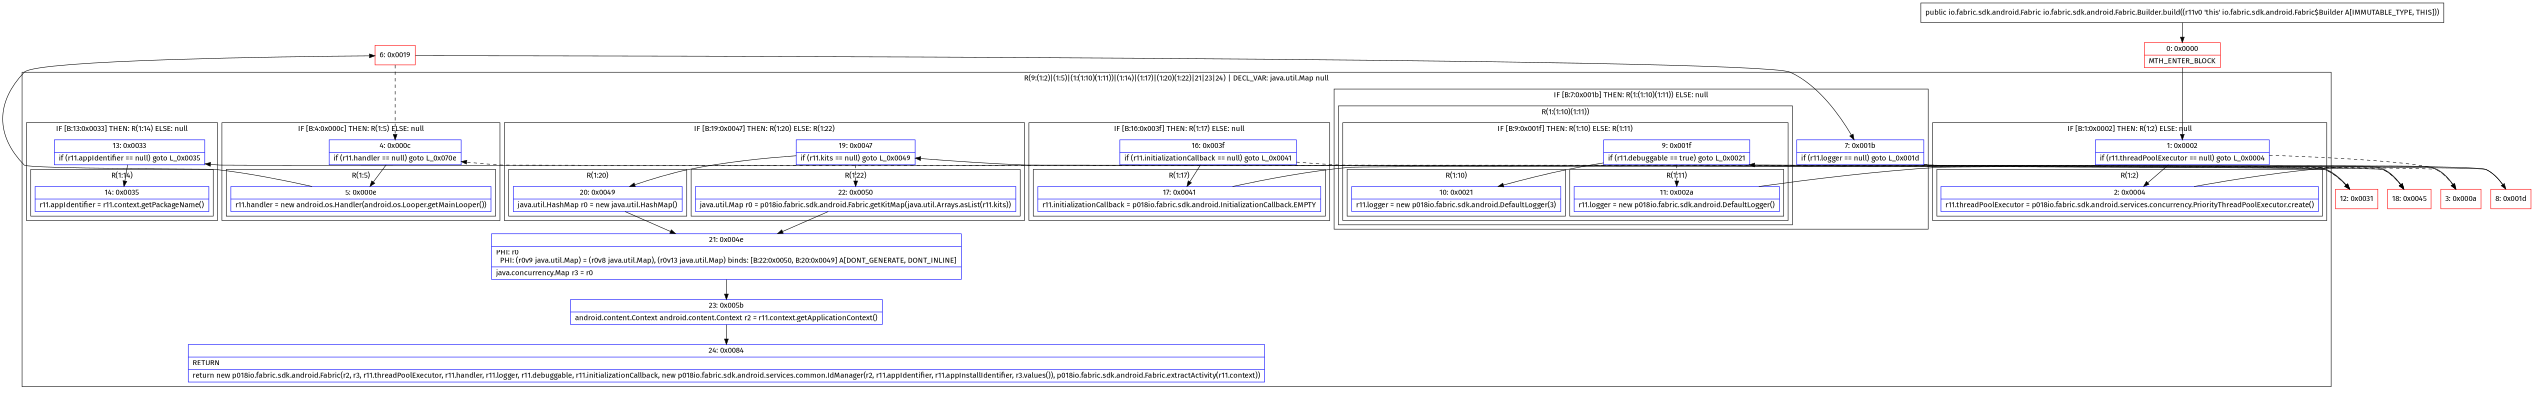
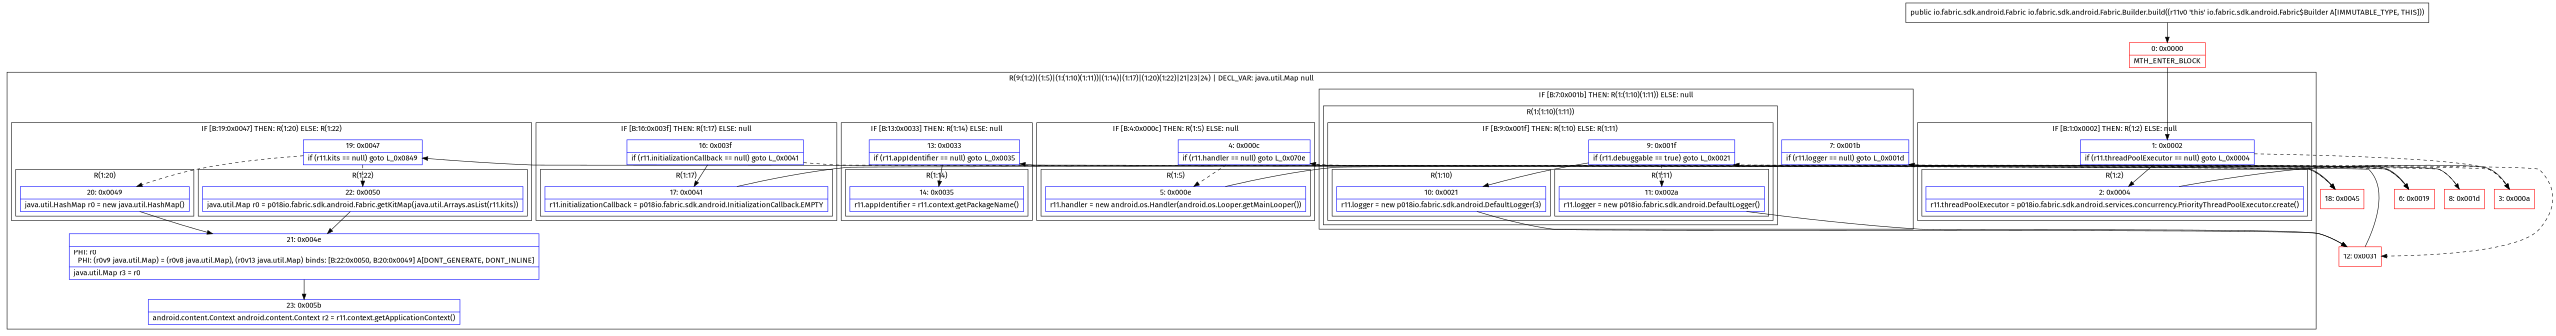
edge "6: 0x0019" -> "4: 0x000c": reversed
node "19: 0x0047": text "if (r11.kits == null) goto L_0x0049" -> "if (r11.kits == null) goto L_0x0849"
edge "19: 0x0047" -> "20: 0x0049": style solid -> dashed
edge "8: 0x001d" -> "9: 0x001f": style solid -> dashed
edge "4: 0x000c" -> "5: 0x000e": style solid -> dashed
edge "10: 0x0021" -> "12: 0x0031": added
node "21: 0x004e": text "java.concurrency.Map r3 = r0" -> "java.util.Map r3 = r0"
node "24: 0x0084": removed
